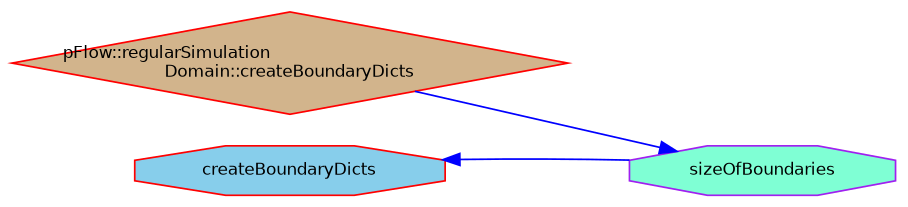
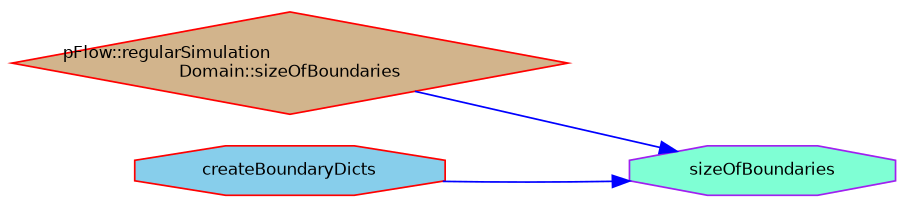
node "pFlow::regularSimulation Domain::createBoundaryDicts": label "pFlow::regularSimulation Domain::createBoundaryDicts" -> "pFlow::regularSimulation Domain::sizeOfBoundaries"
edge "sizeOfBoundaries" -> "createBoundaryDicts": reversed
